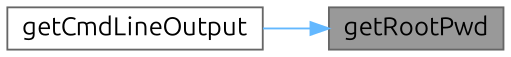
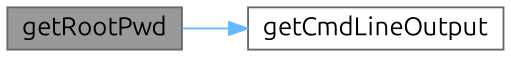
edge "getCmdLineOutput" -> "getRootPwd": reversed
